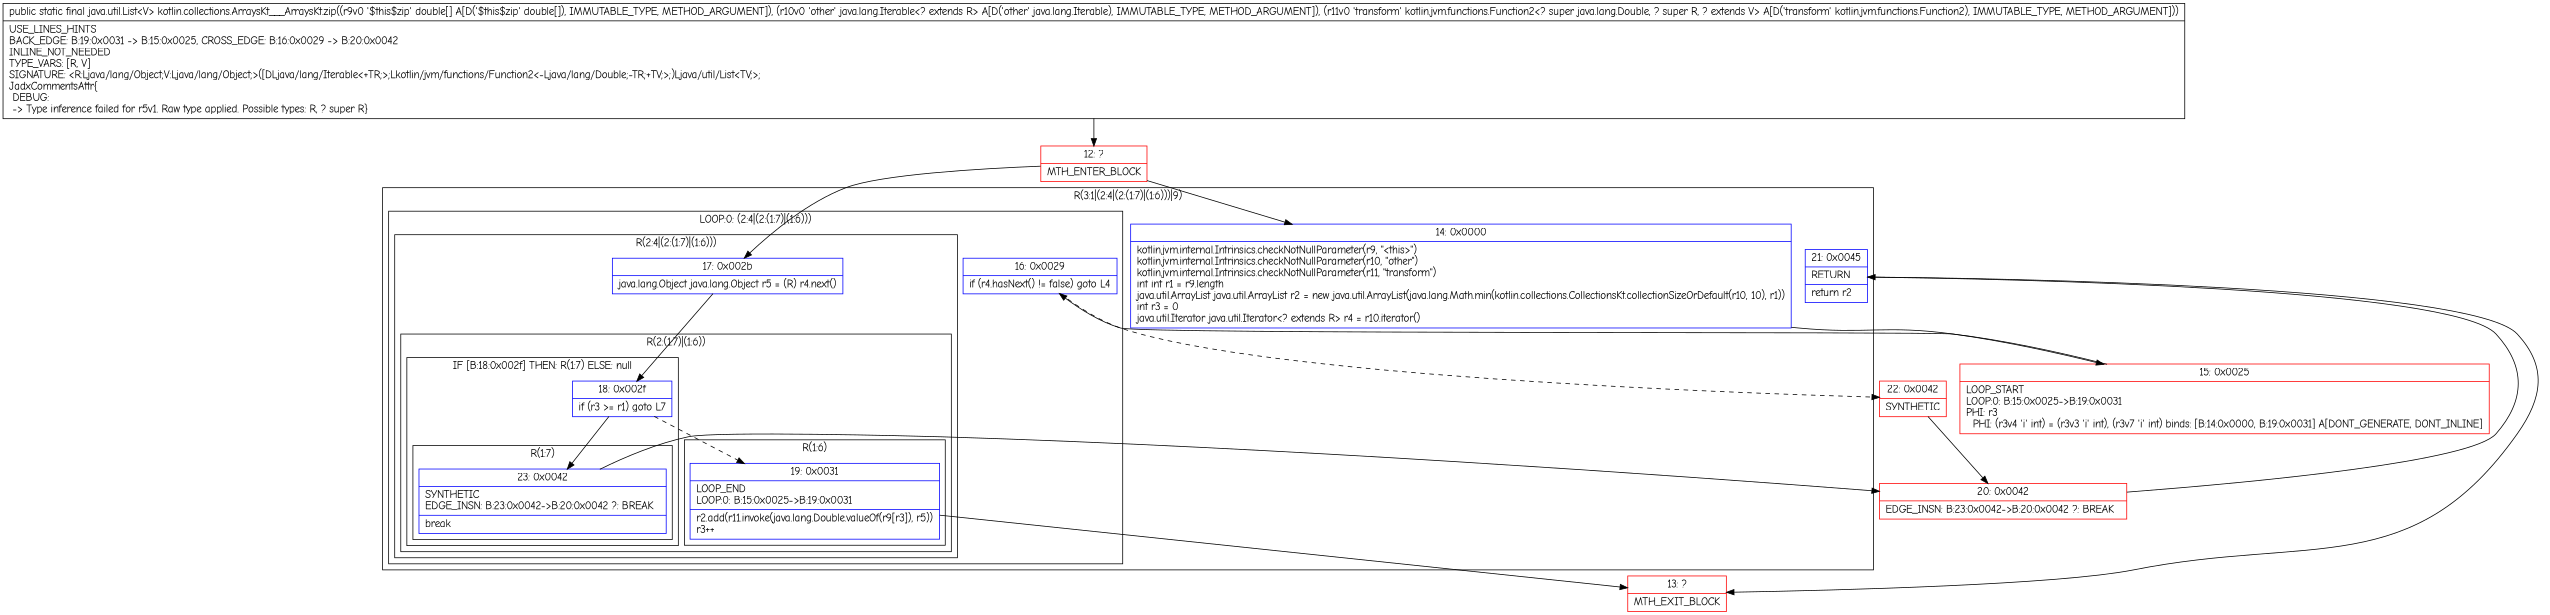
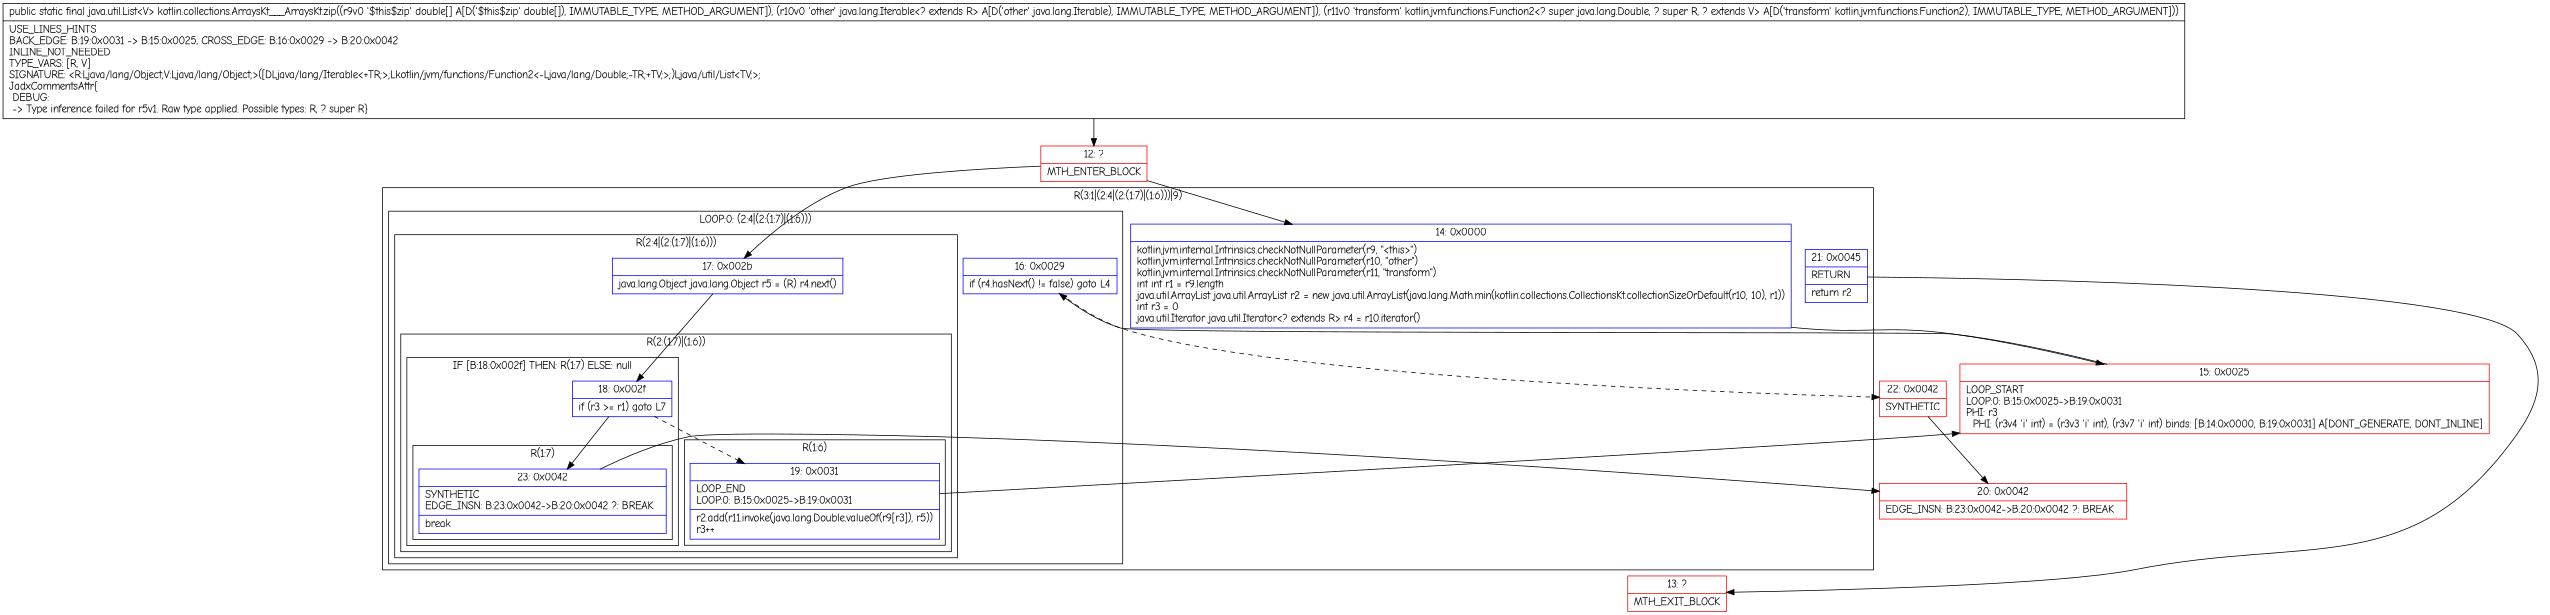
edge "20: 0x0042" -> "21: 0x0045": removed
edge "19: 0x0031" -> "13: ?": now "19: 0x0031" -> "15: 0x0025"
